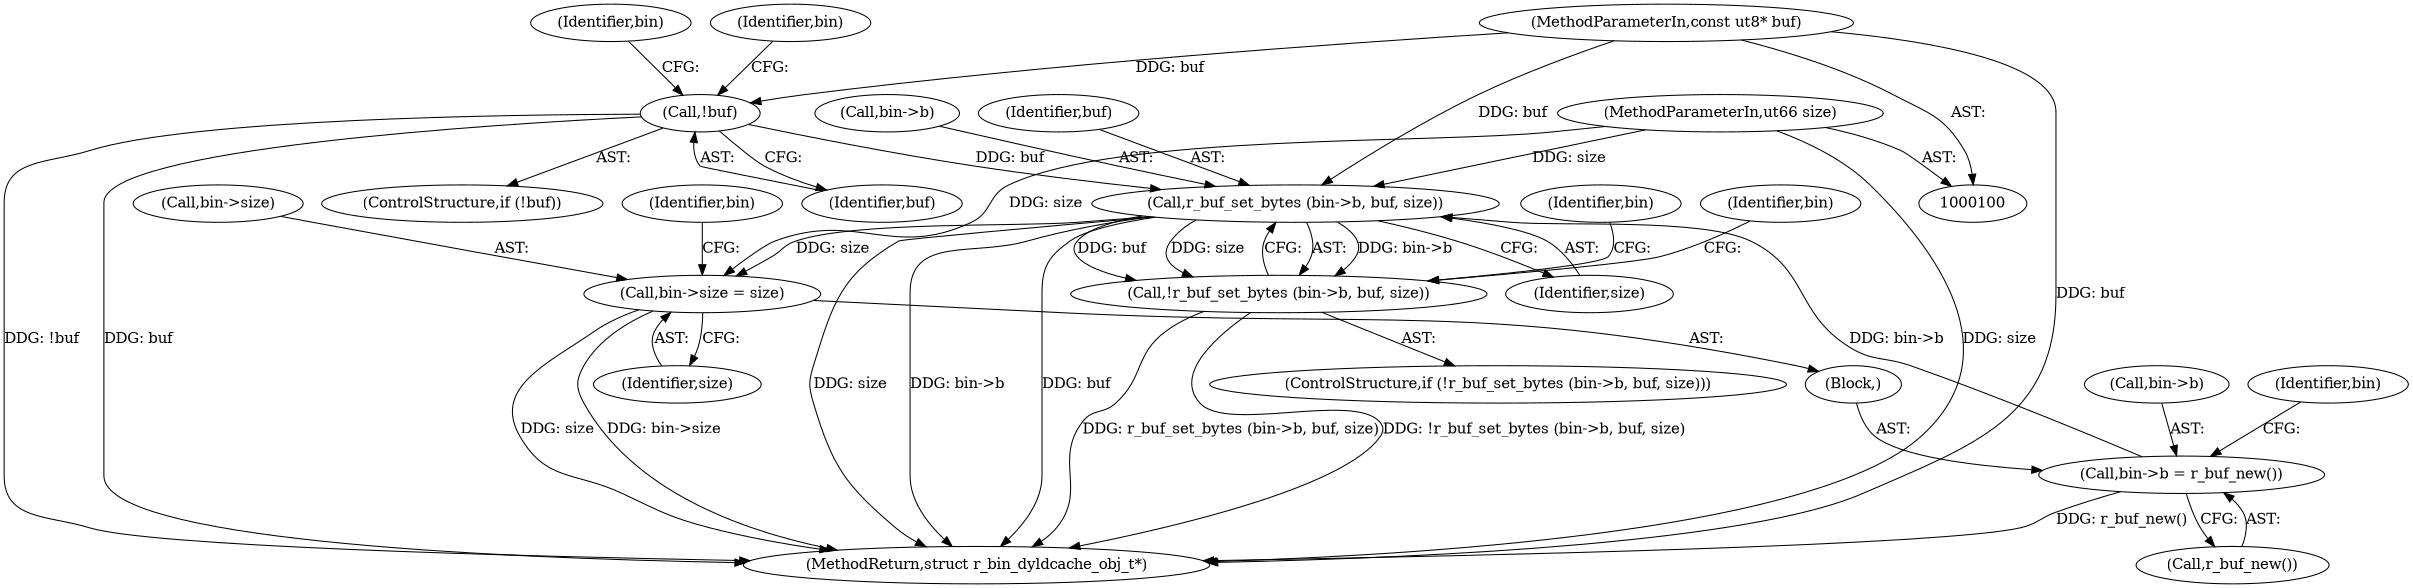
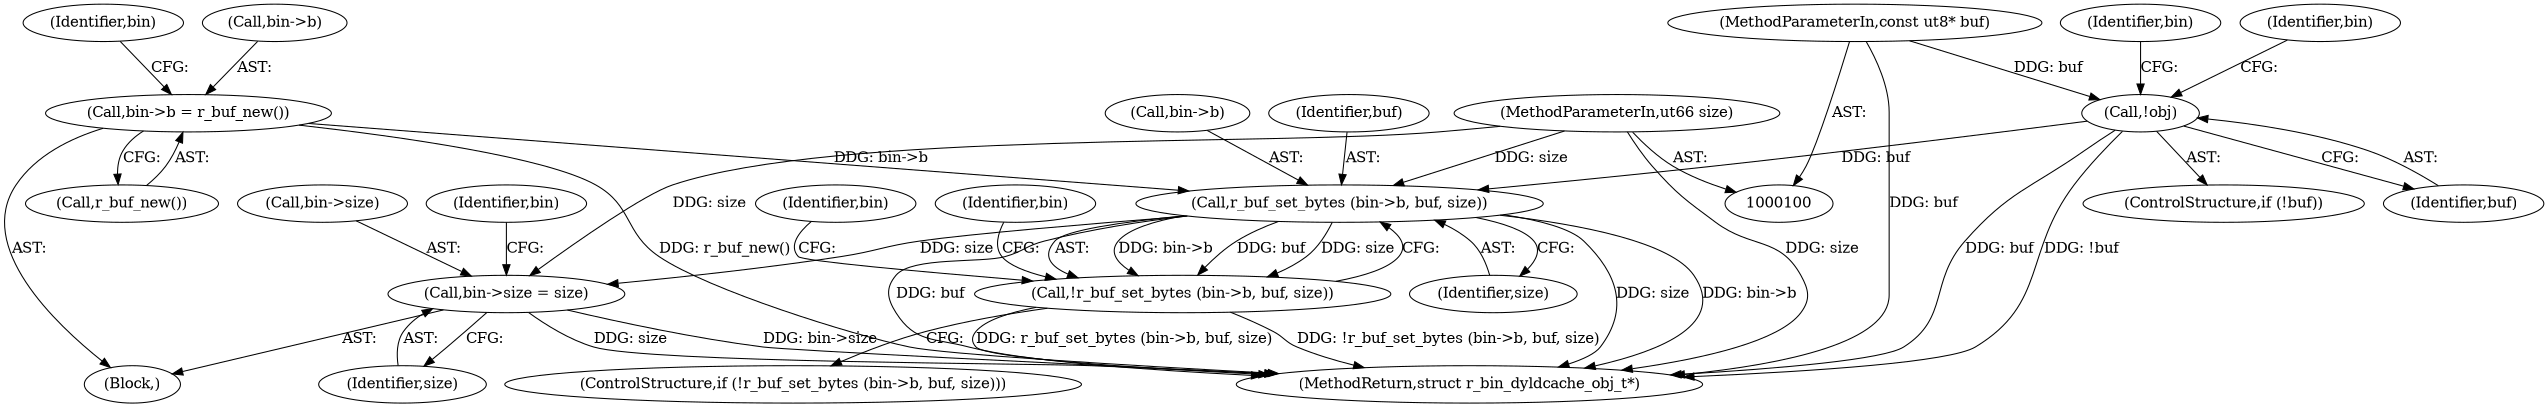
edge "(MethodParameterIn,const ut8* buf)" -> "(Call,r_buf_set_bytes (bin->b, buf, size))": removed, label "DDG: buf"
node "(Call,!buf)": label "(Call,!buf)" -> "(Call,!obj)"
edge "(Call,!r_buf_set_bytes (bin->b, buf, size))" -> "(ControlStructure,if (!r_buf_set_bytes (bin->b, buf, size)))": label "AST: " -> "CFG: "
edge "(Block,)" -> "(Call,bin->b = r_buf_new())": reversed
